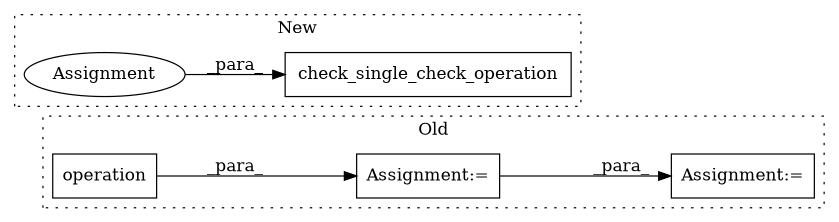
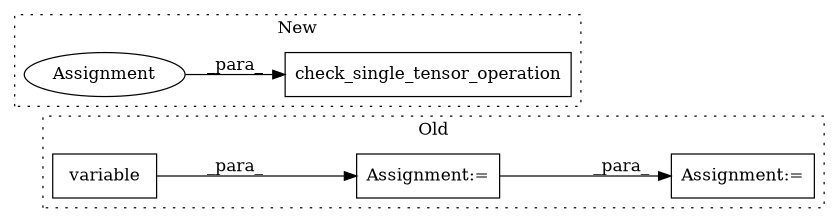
node "check_single_check_operation": label "check_single_check_operation" -> "check_single_tensor_operation"
node "operation": label "operation" -> "variable"
